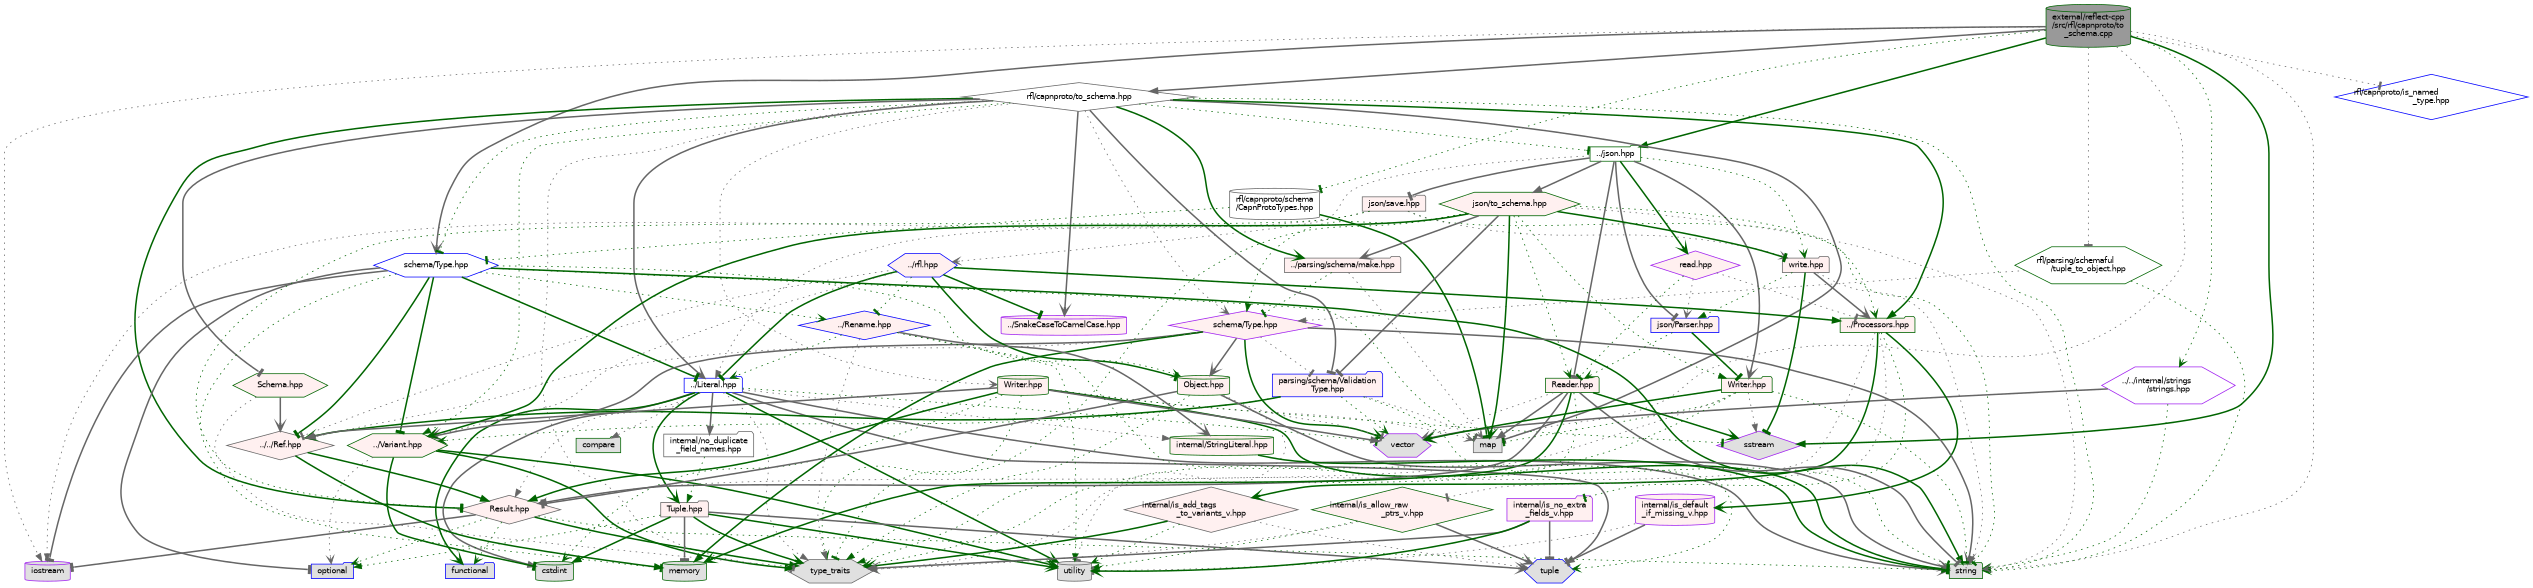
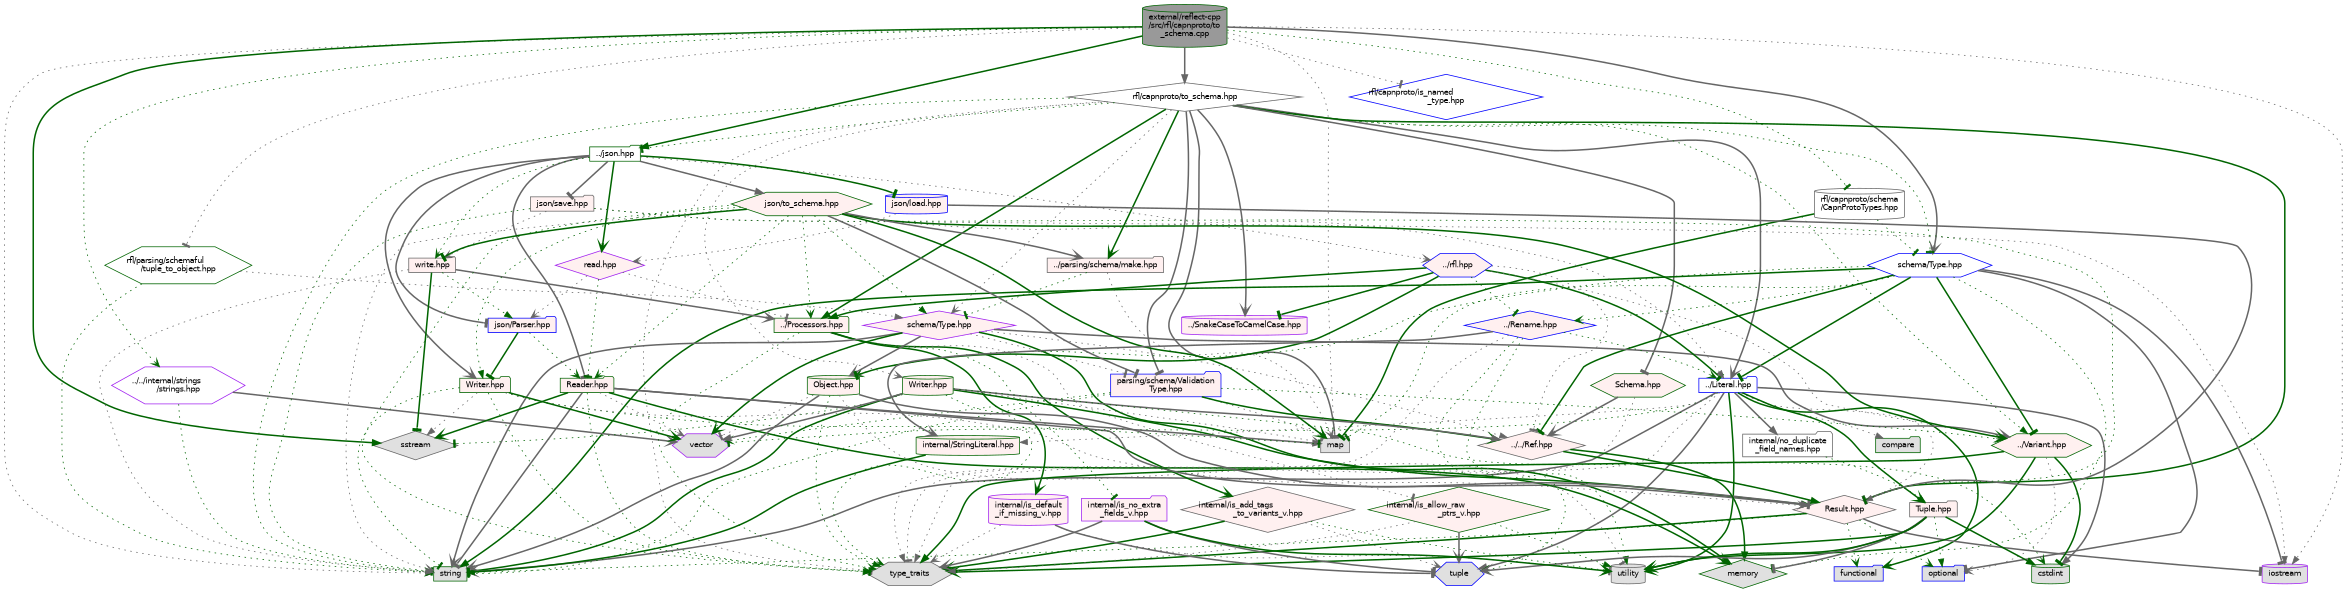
node "json/load.hpp": added
node "sstream": color purple -> gray40
edge "../Processors.hpp" -> "type_traits": color gray40 -> darkgreen
edge "internal/is_default _if_missing_v.hpp" -> "type_traits": added
node "memory": shape cylinder -> diamond
